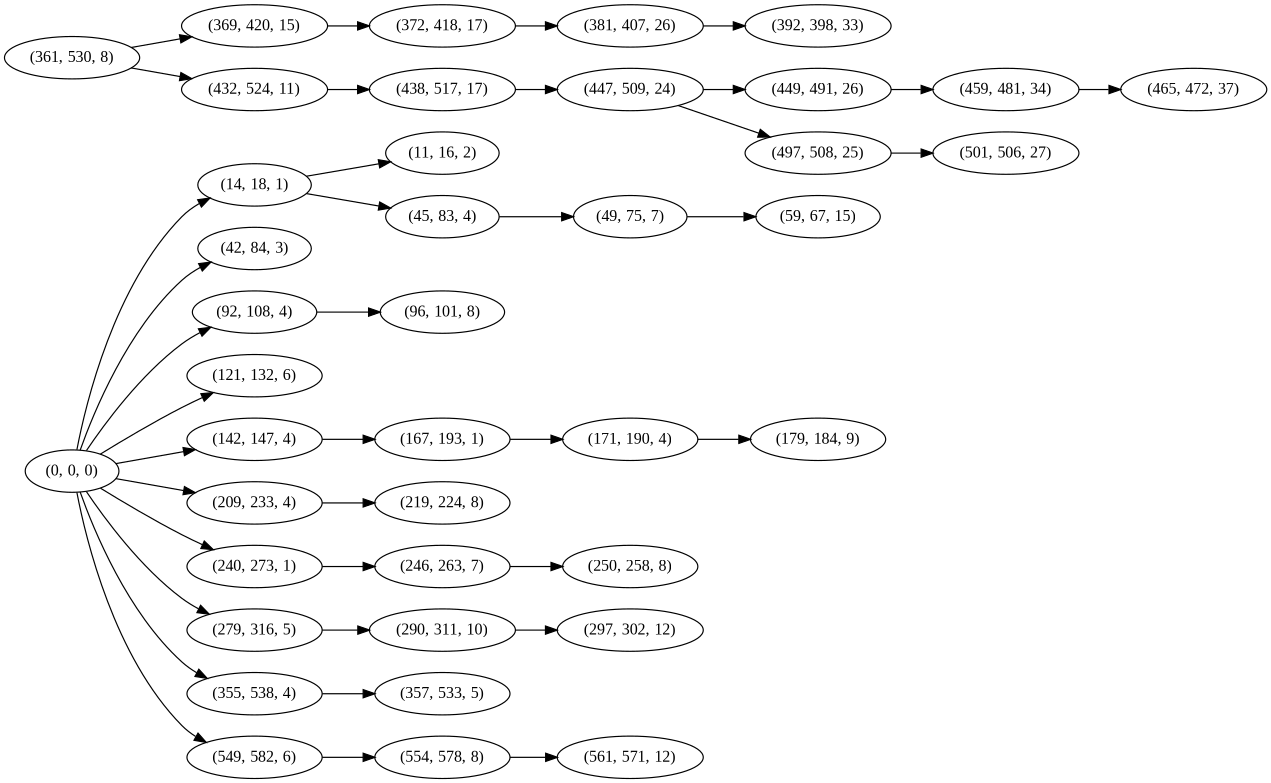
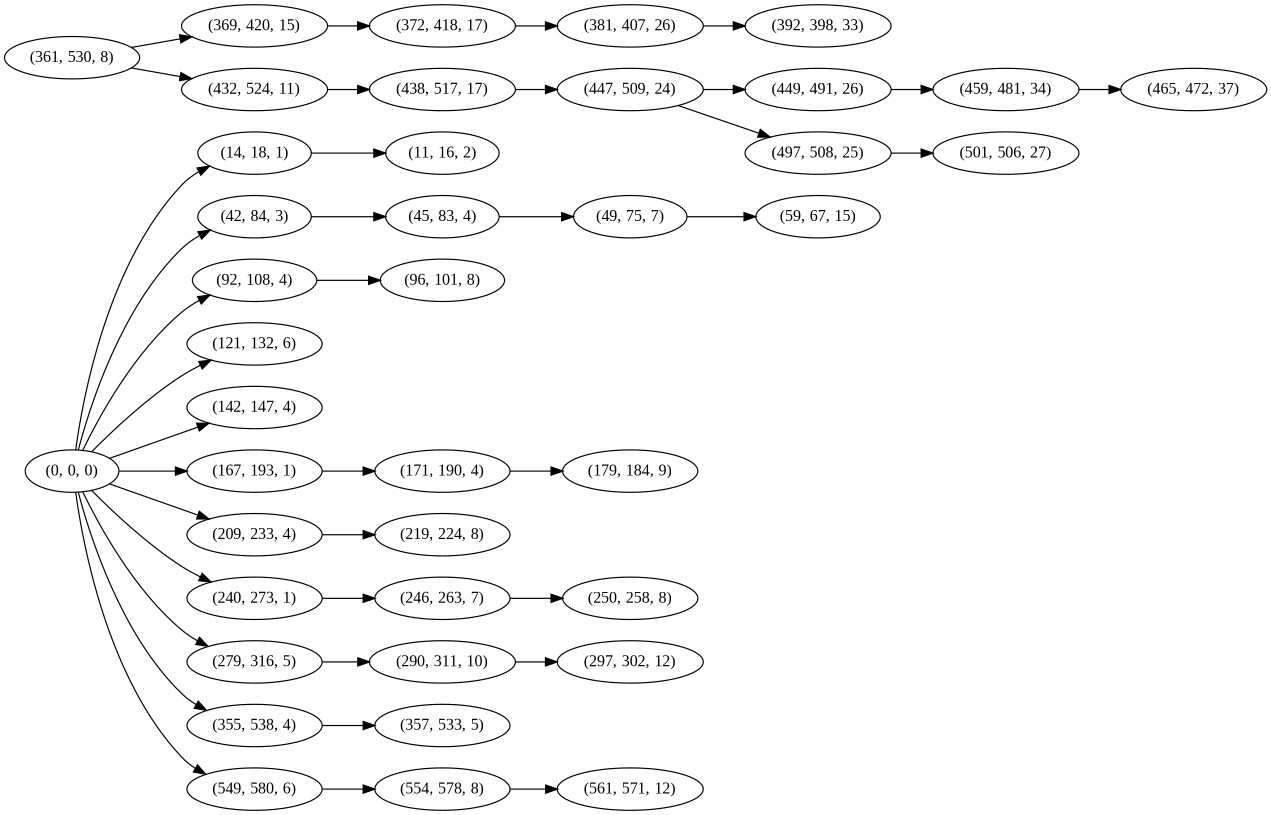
edge "(14, 18, 1)" -> "(45, 83, 4)": now "(42, 84, 3)" -> "(45, 83, 4)"
edge "(142, 147, 4)" -> "(167, 193, 1)": now "(0, 0, 0)" -> "(167, 193, 1)"
node "(549, 582, 6)": label "(549, 582, 6)" -> "(549, 580, 6)"
